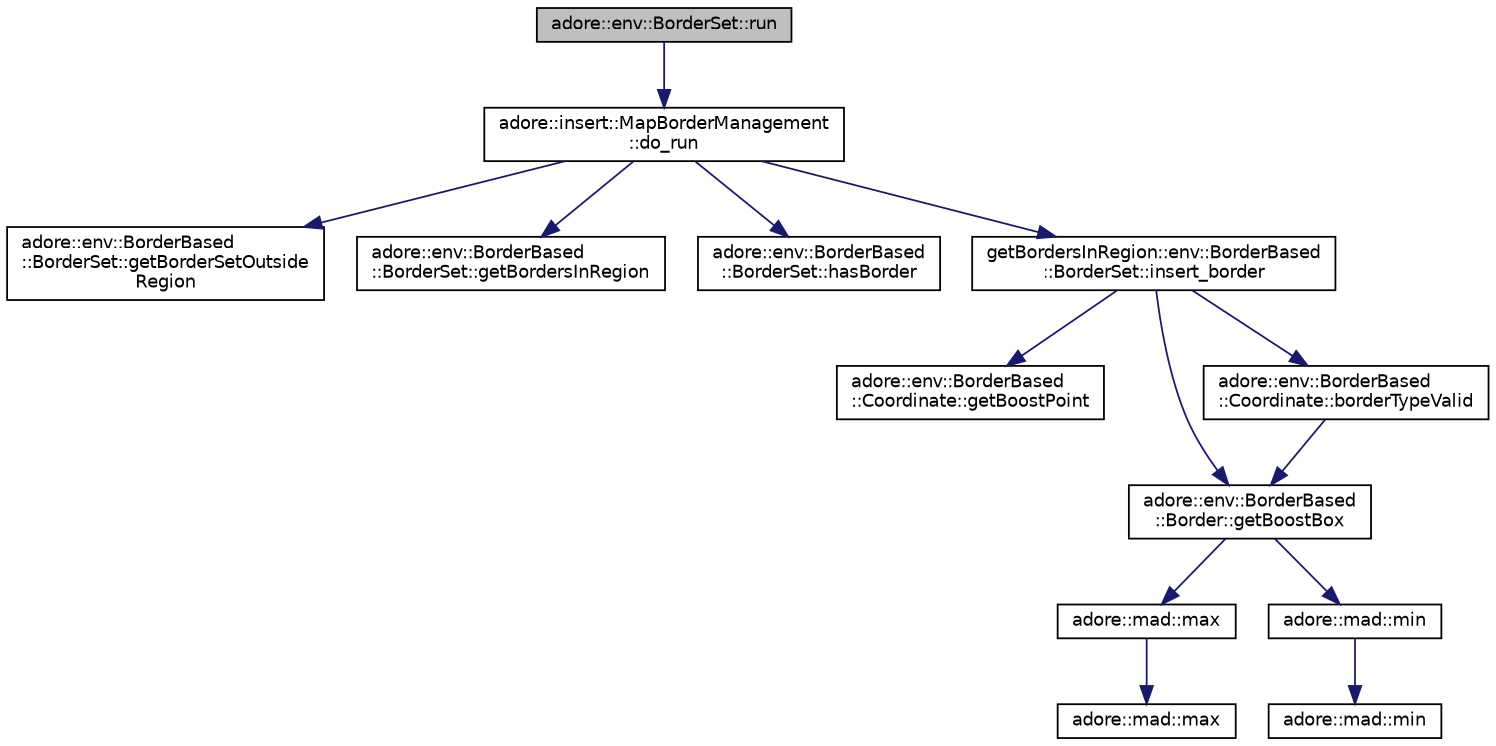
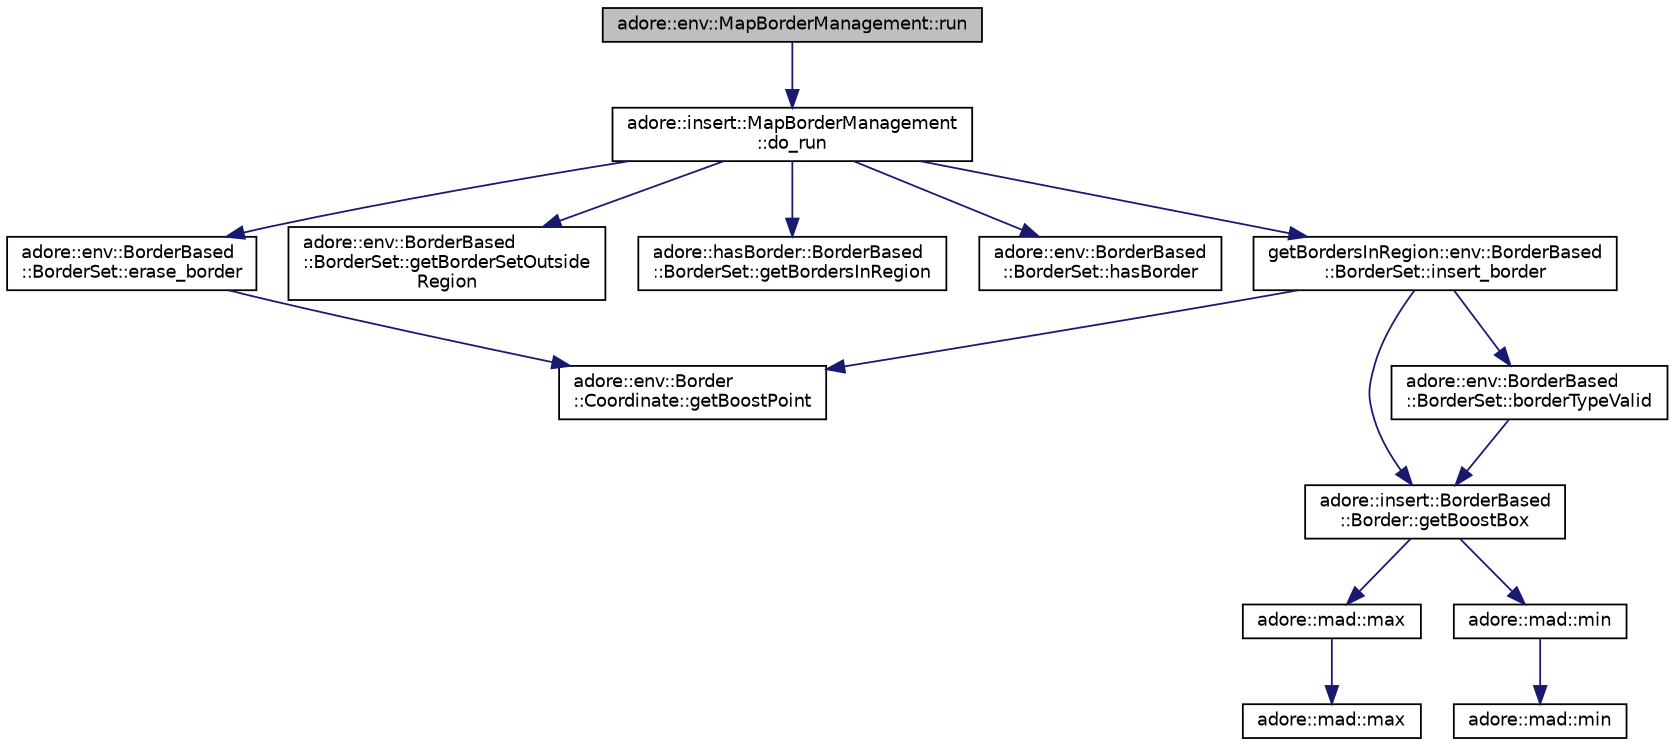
node "adore::env::BorderSet::run": label "adore::env::BorderSet::run" -> "adore::env::MapBorderManagement::run"
node "adore::env::BorderBased ::BorderSet::erase_border": added
node "adore::env::BorderBased ::BorderSet::getBordersInRegion": label "adore::env::BorderBased ::BorderSet::getBordersInRegion" -> "adore::hasBorder::BorderBased ::BorderSet::getBordersInRegion"
node "adore::env::BorderBased ::Coordinate::getBoostPoint": label "adore::env::BorderBased ::Coordinate::getBoostPoint" -> "adore::env::Border ::Coordinate::getBoostPoint"
node "adore::env::BorderBased ::Coordinate::borderTypeValid": label "adore::env::BorderBased ::Coordinate::borderTypeValid" -> "adore::env::BorderBased ::BorderSet::borderTypeValid"
node "adore::env::BorderBased ::Border::getBoostBox": label "adore::env::BorderBased ::Border::getBoostBox" -> "adore::insert::BorderBased ::Border::getBoostBox"
